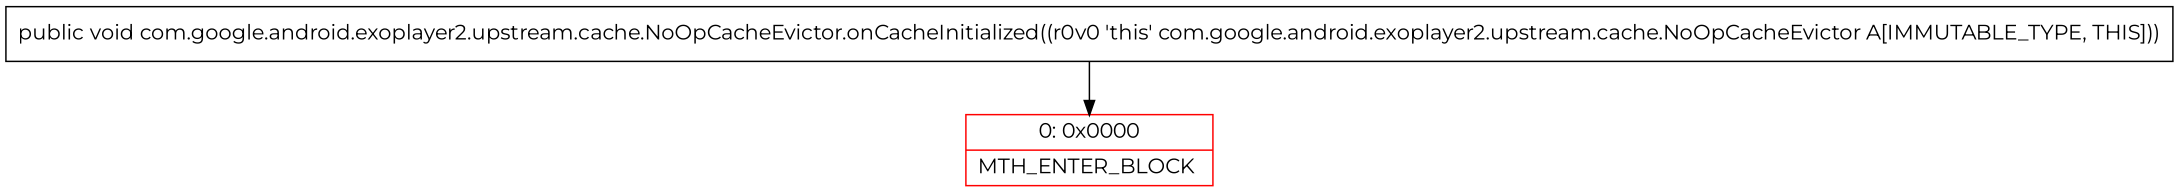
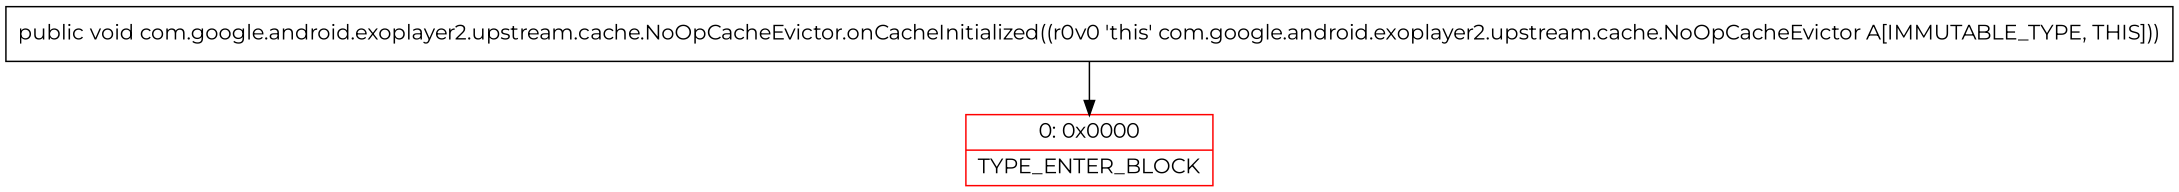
node "0: 0x0000": text "MTH_ENTER_BLOCK" -> "TYPE_ENTER_BLOCK"
